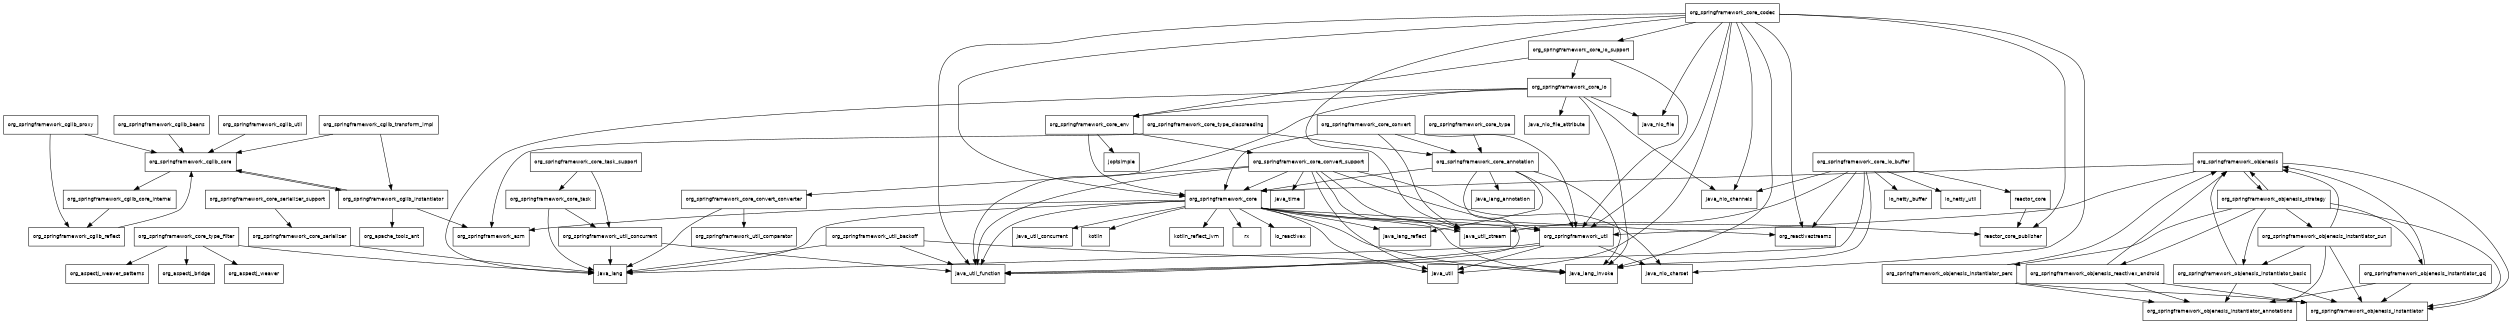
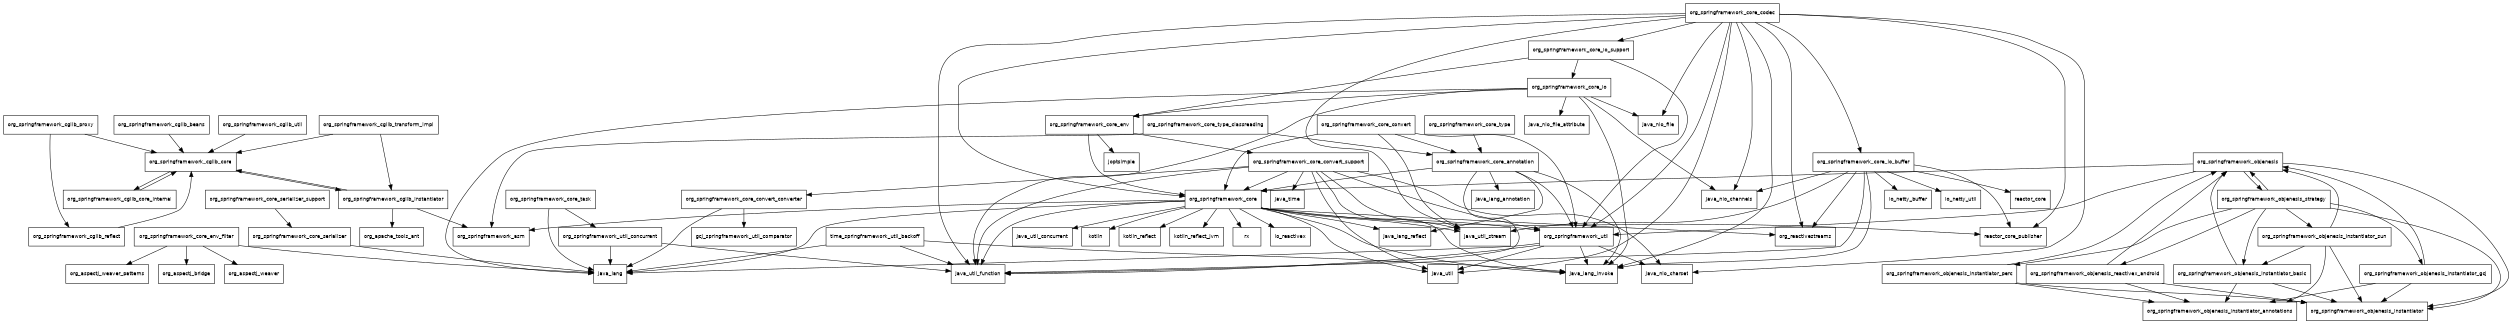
edge "org_springframework_core_codec" -> "org_springframework_core_io_buffer": added
node "org_springframework_core_task_support": removed
edge "org_springframework_cglib_core_internal" -> "org_springframework_cglib_reflect": now "org_springframework_cglib_core_internal" -> "org_springframework_cglib_core"
edge "reactor_core" -> "reactor_core_publisher": now "org_springframework_core_io_buffer" -> "reactor_core_publisher"
node "org_springframework_core_type_filter": label "org_springframework_core_type_filter" -> "org_springframework_core_env_filter"
node "org_springframework_util_comparator": label "org_springframework_util_comparator" -> "gcj_springframework_util_comparator"
node "org_springframework_util_backoff": label "org_springframework_util_backoff" -> "time_springframework_util_backoff"
node "kotlin_reflect": added
edge "org_springframework_util" -> "java_lang_invoke": added
